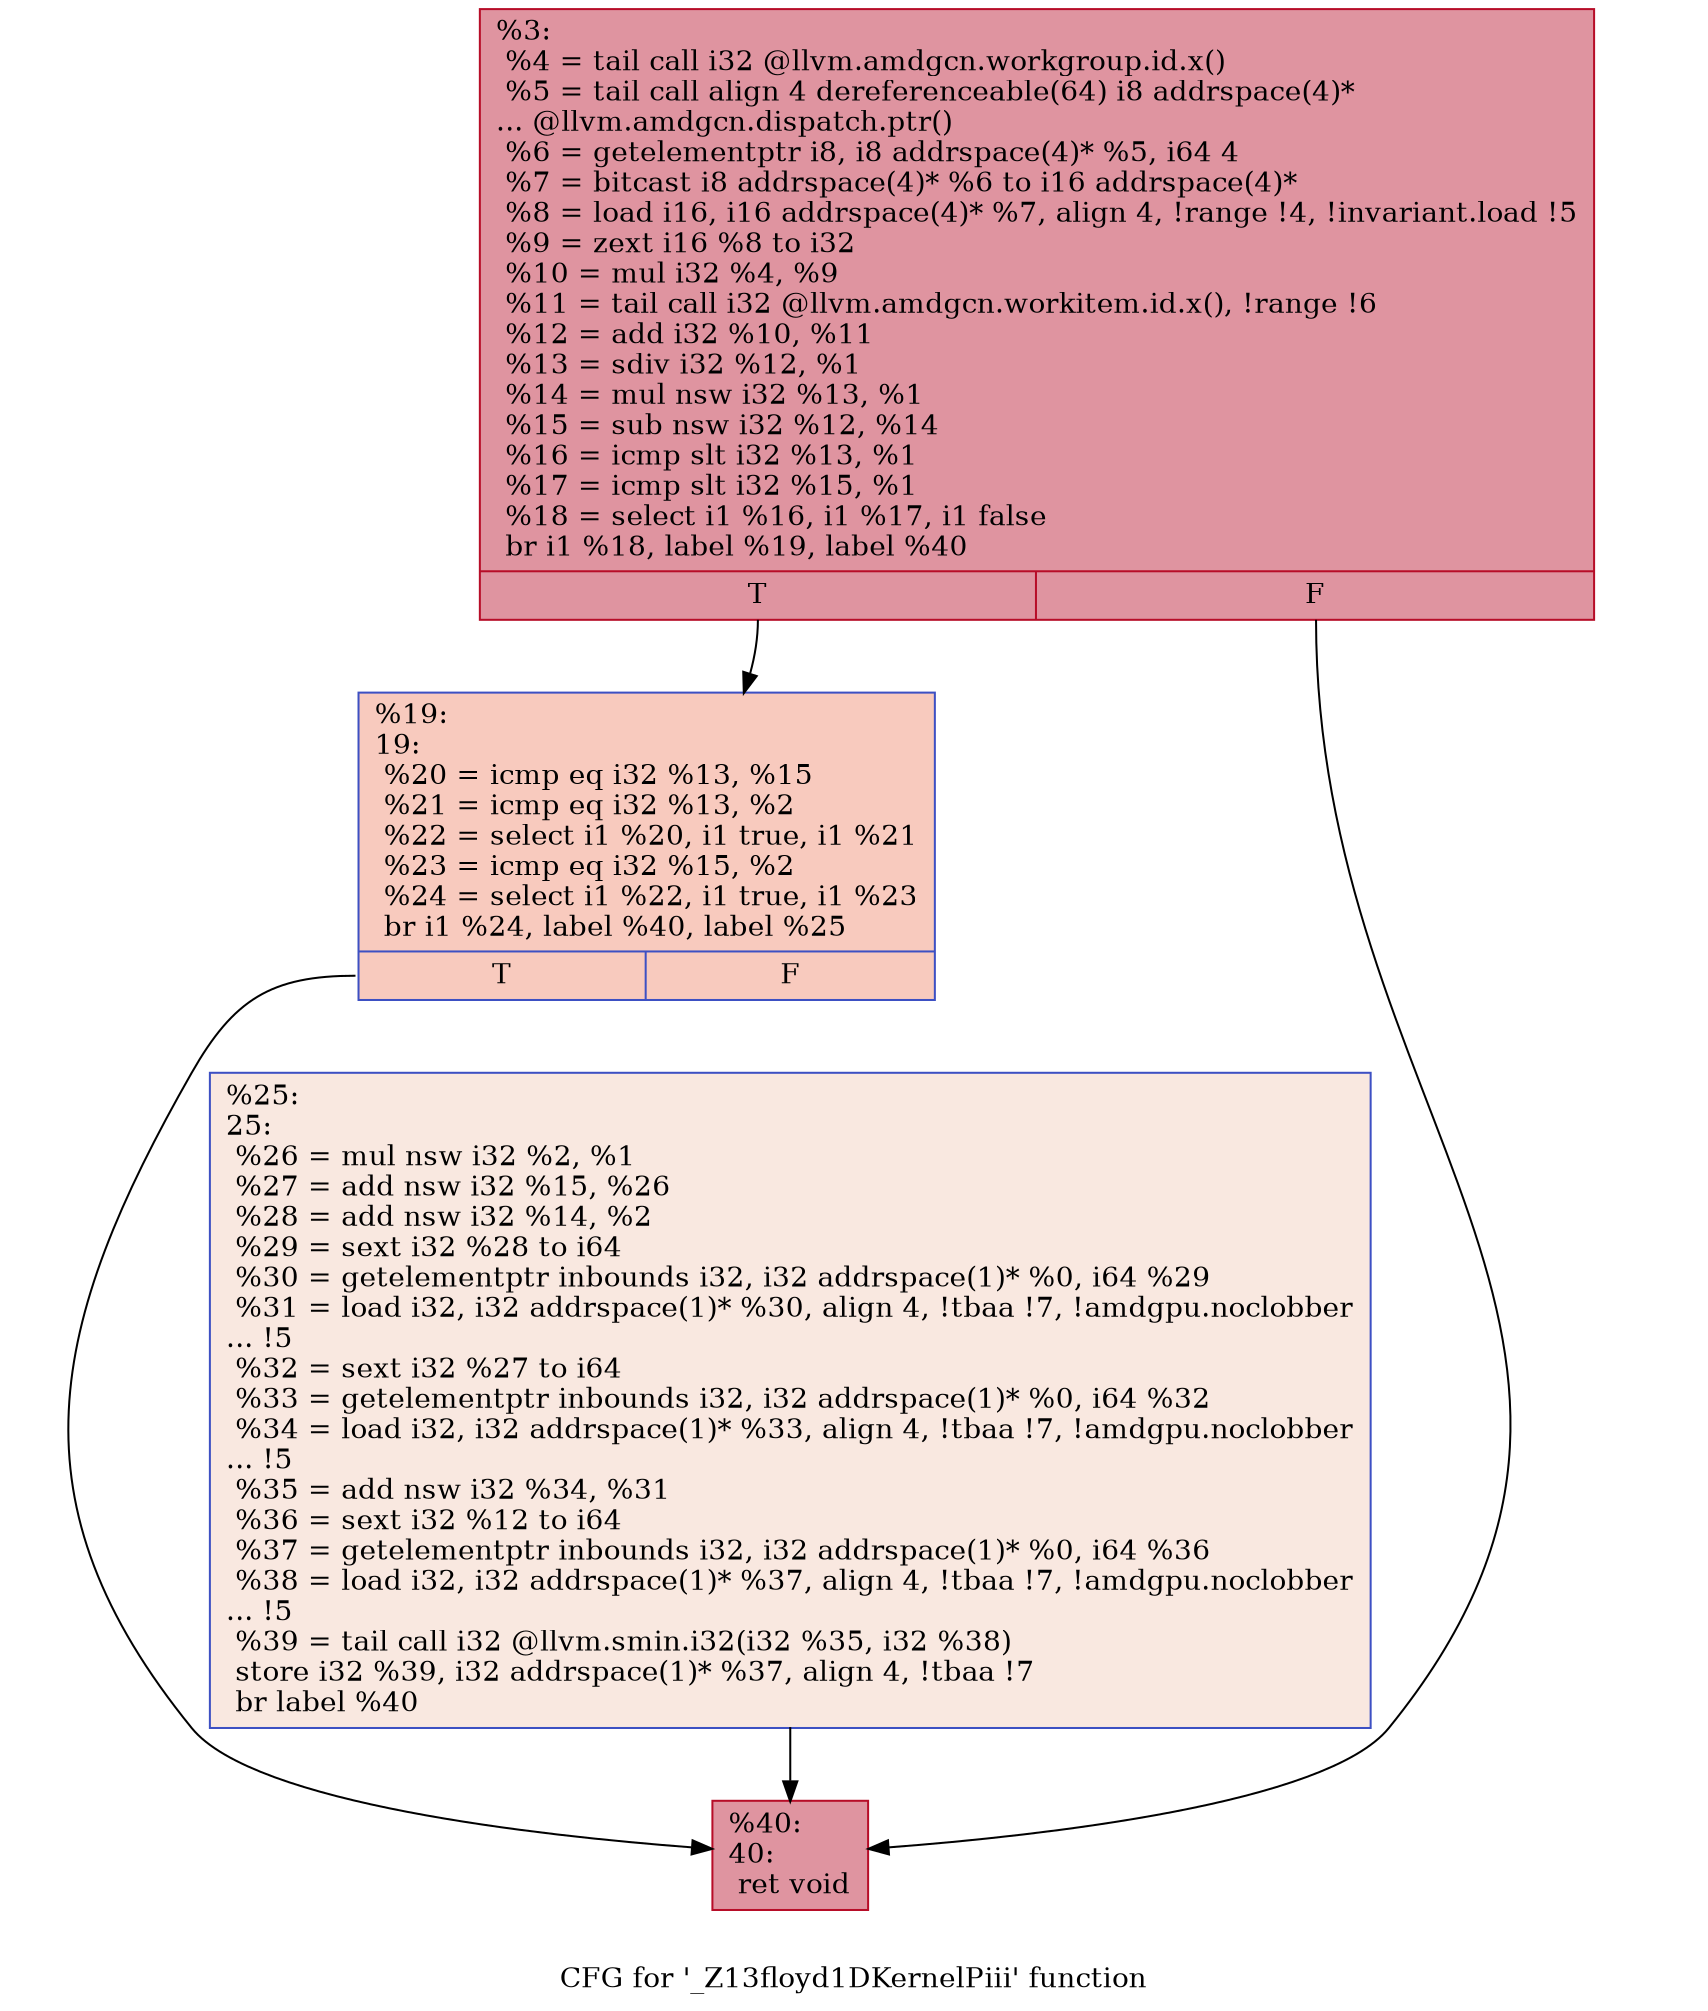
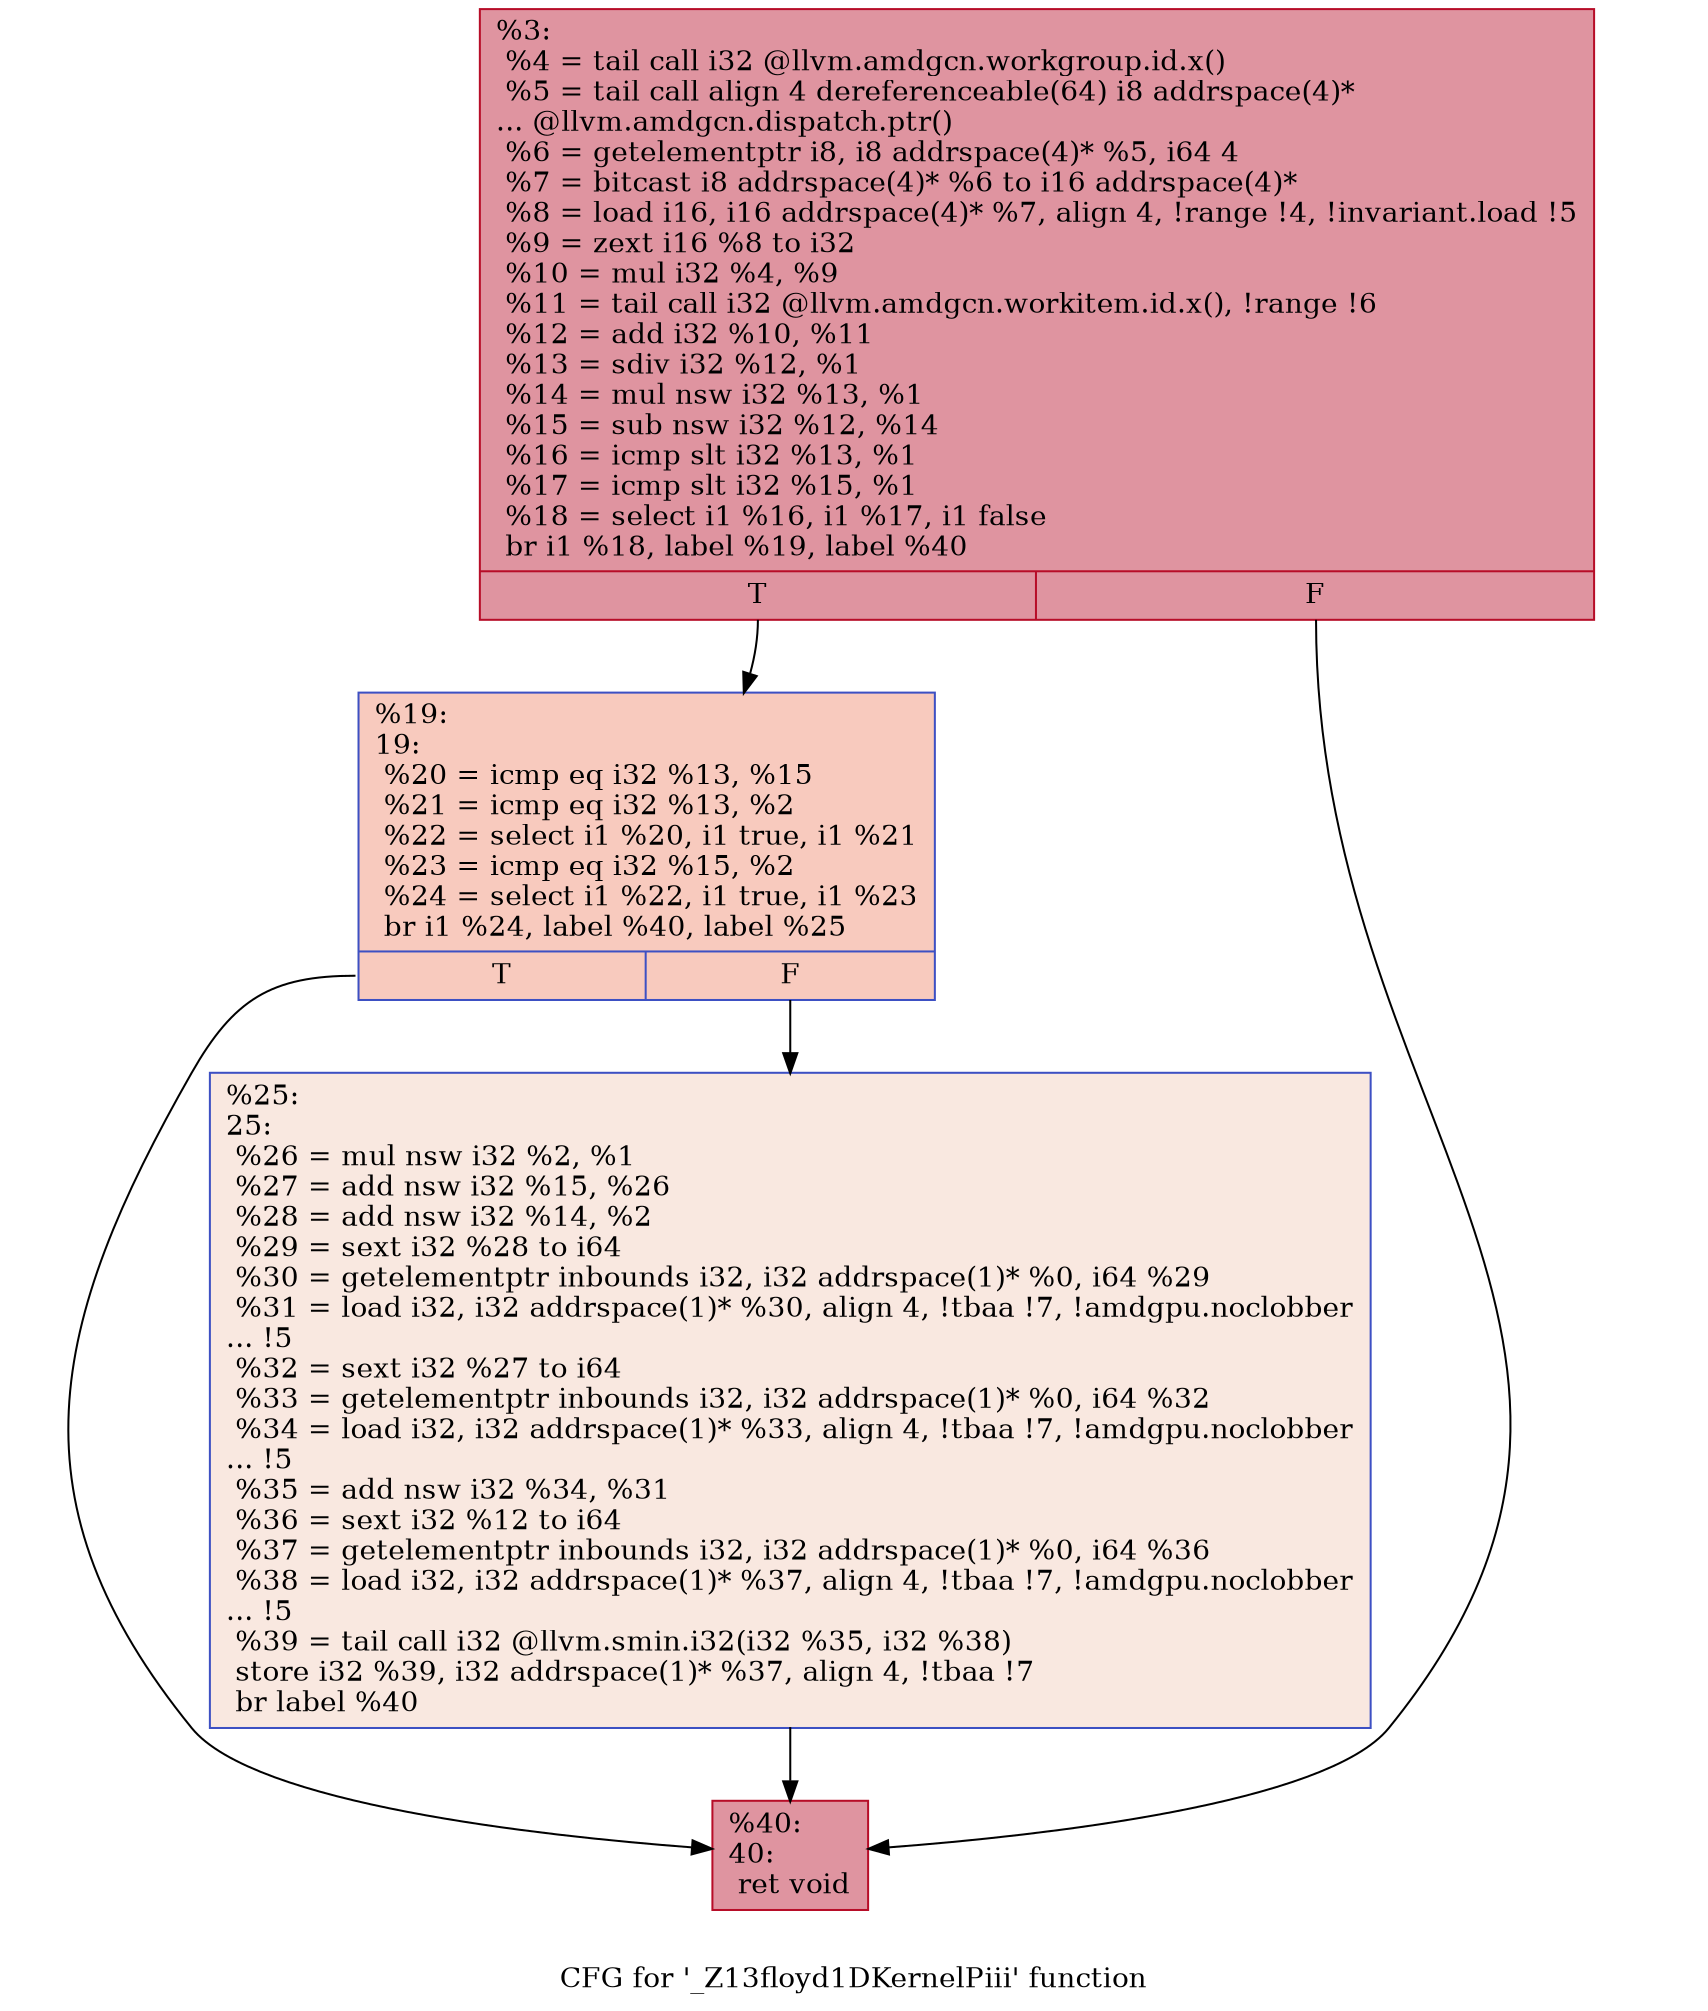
edge "%19:" -> "%25:": added
